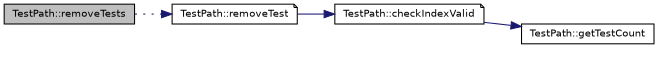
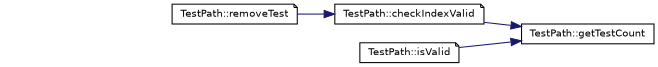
node "TestPath::removeTests": removed
node "TestPath::isValid": added
